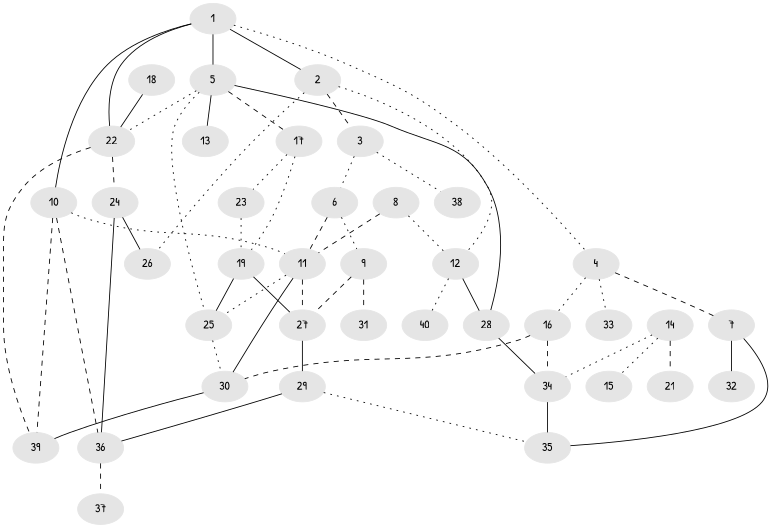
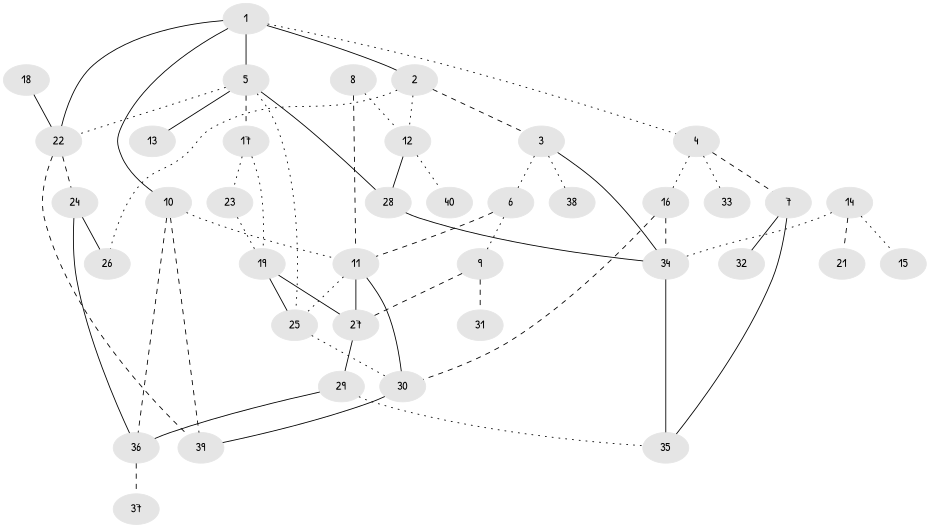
edge "3" -- "34": added
edge "11" -- "27": style dashed -> solid
